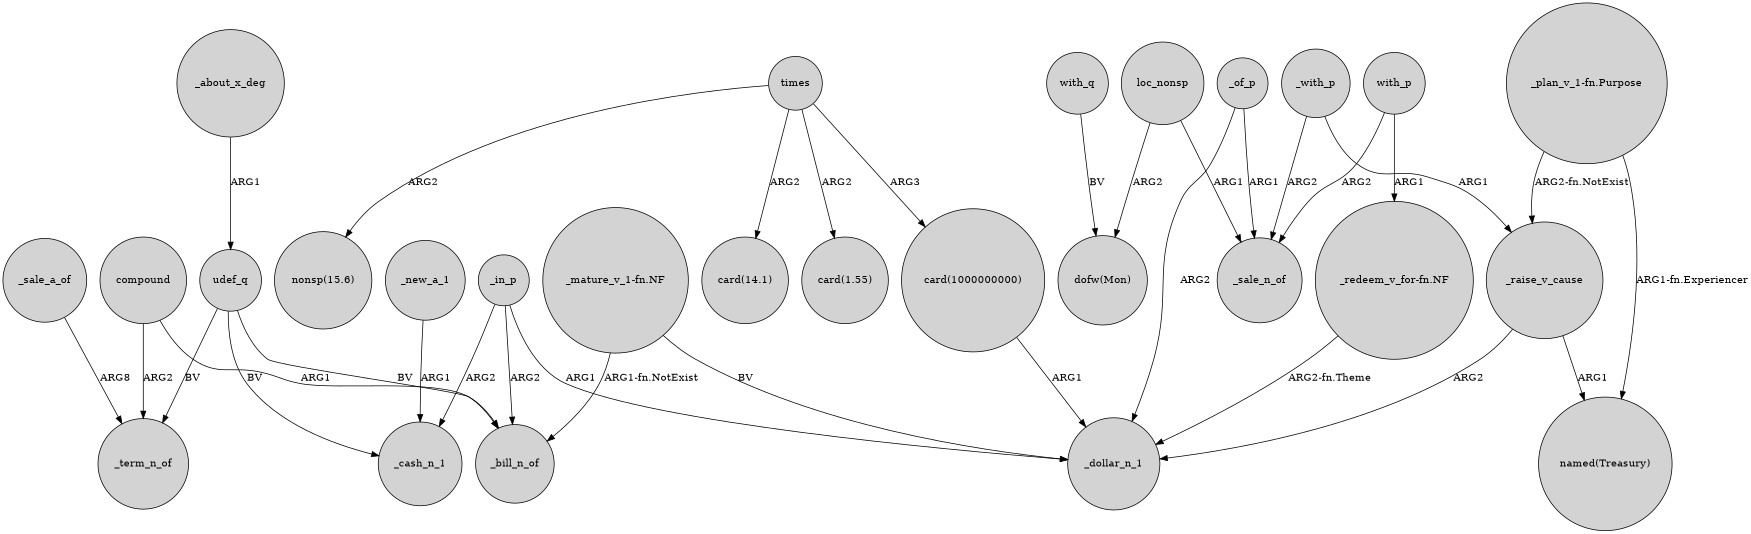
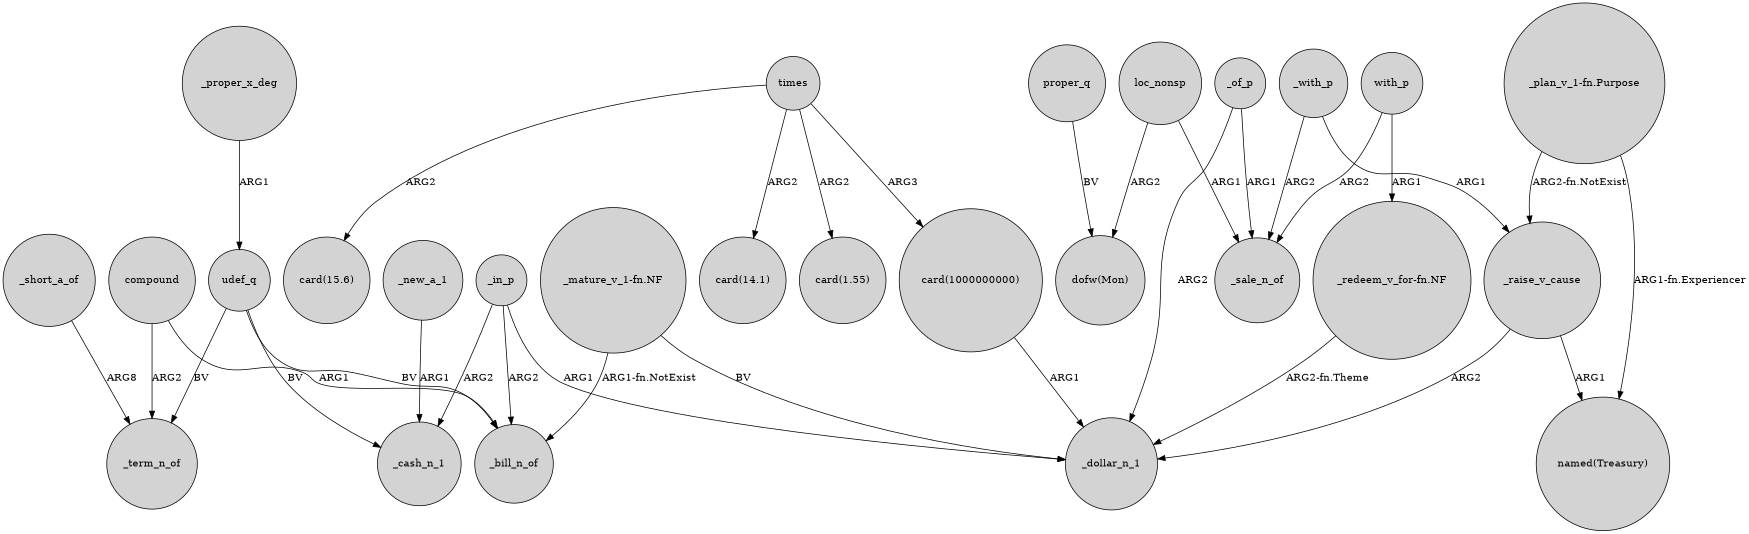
node "_about_x_deg": label "_about_x_deg" -> "_proper_x_deg"
node "with_q": label "with_q" -> "proper_q"
node "_sale_a_of": label "_sale_a_of" -> "_short_a_of"
node "nonsp(15.6)": label "nonsp(15.6)" -> "card(15.6)"
